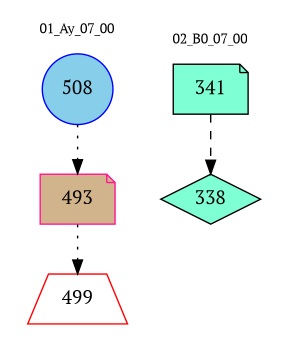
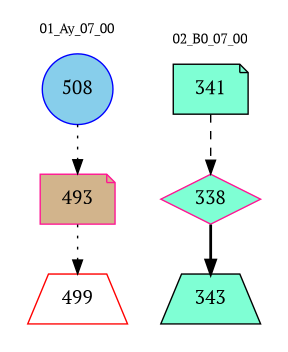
node "338": color black -> deeppink
node "343": added
